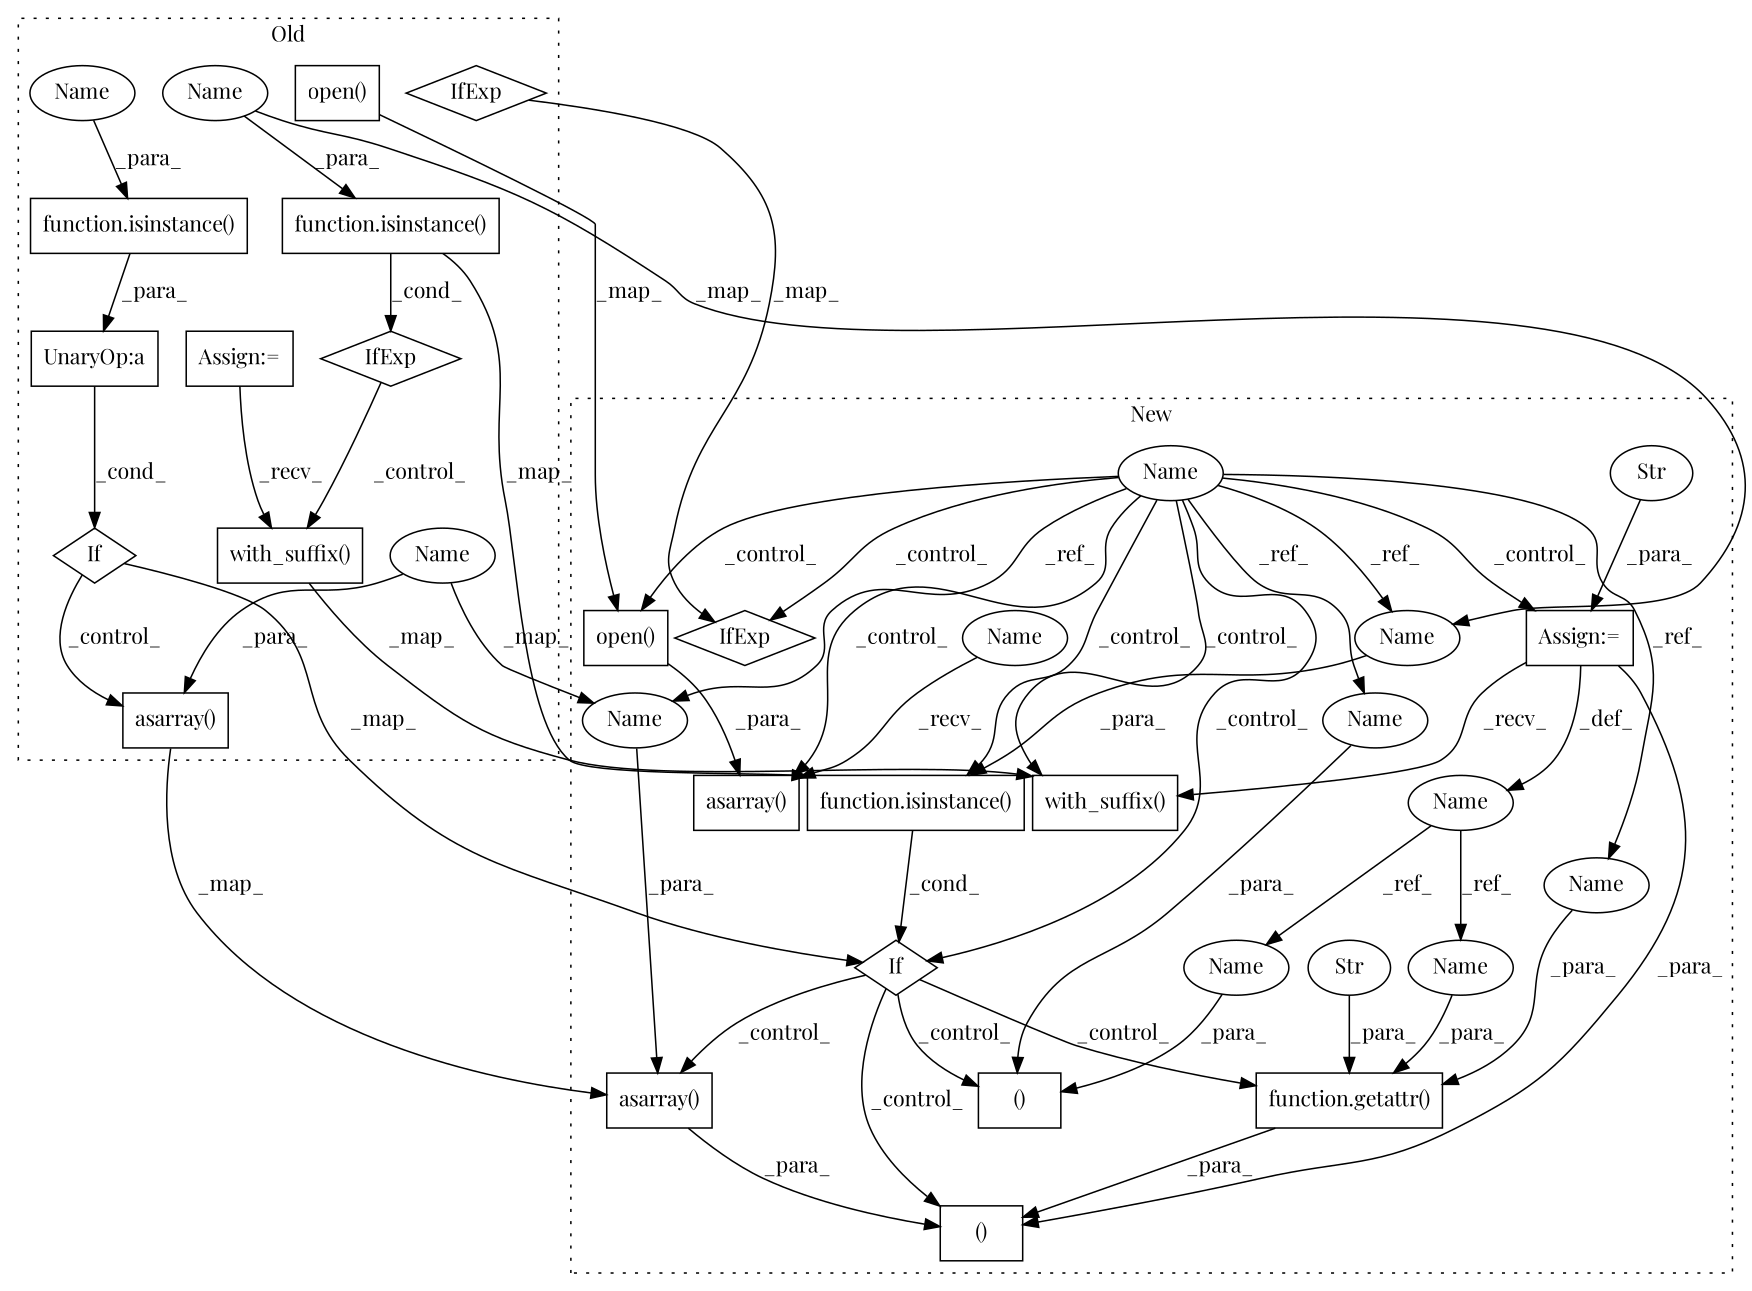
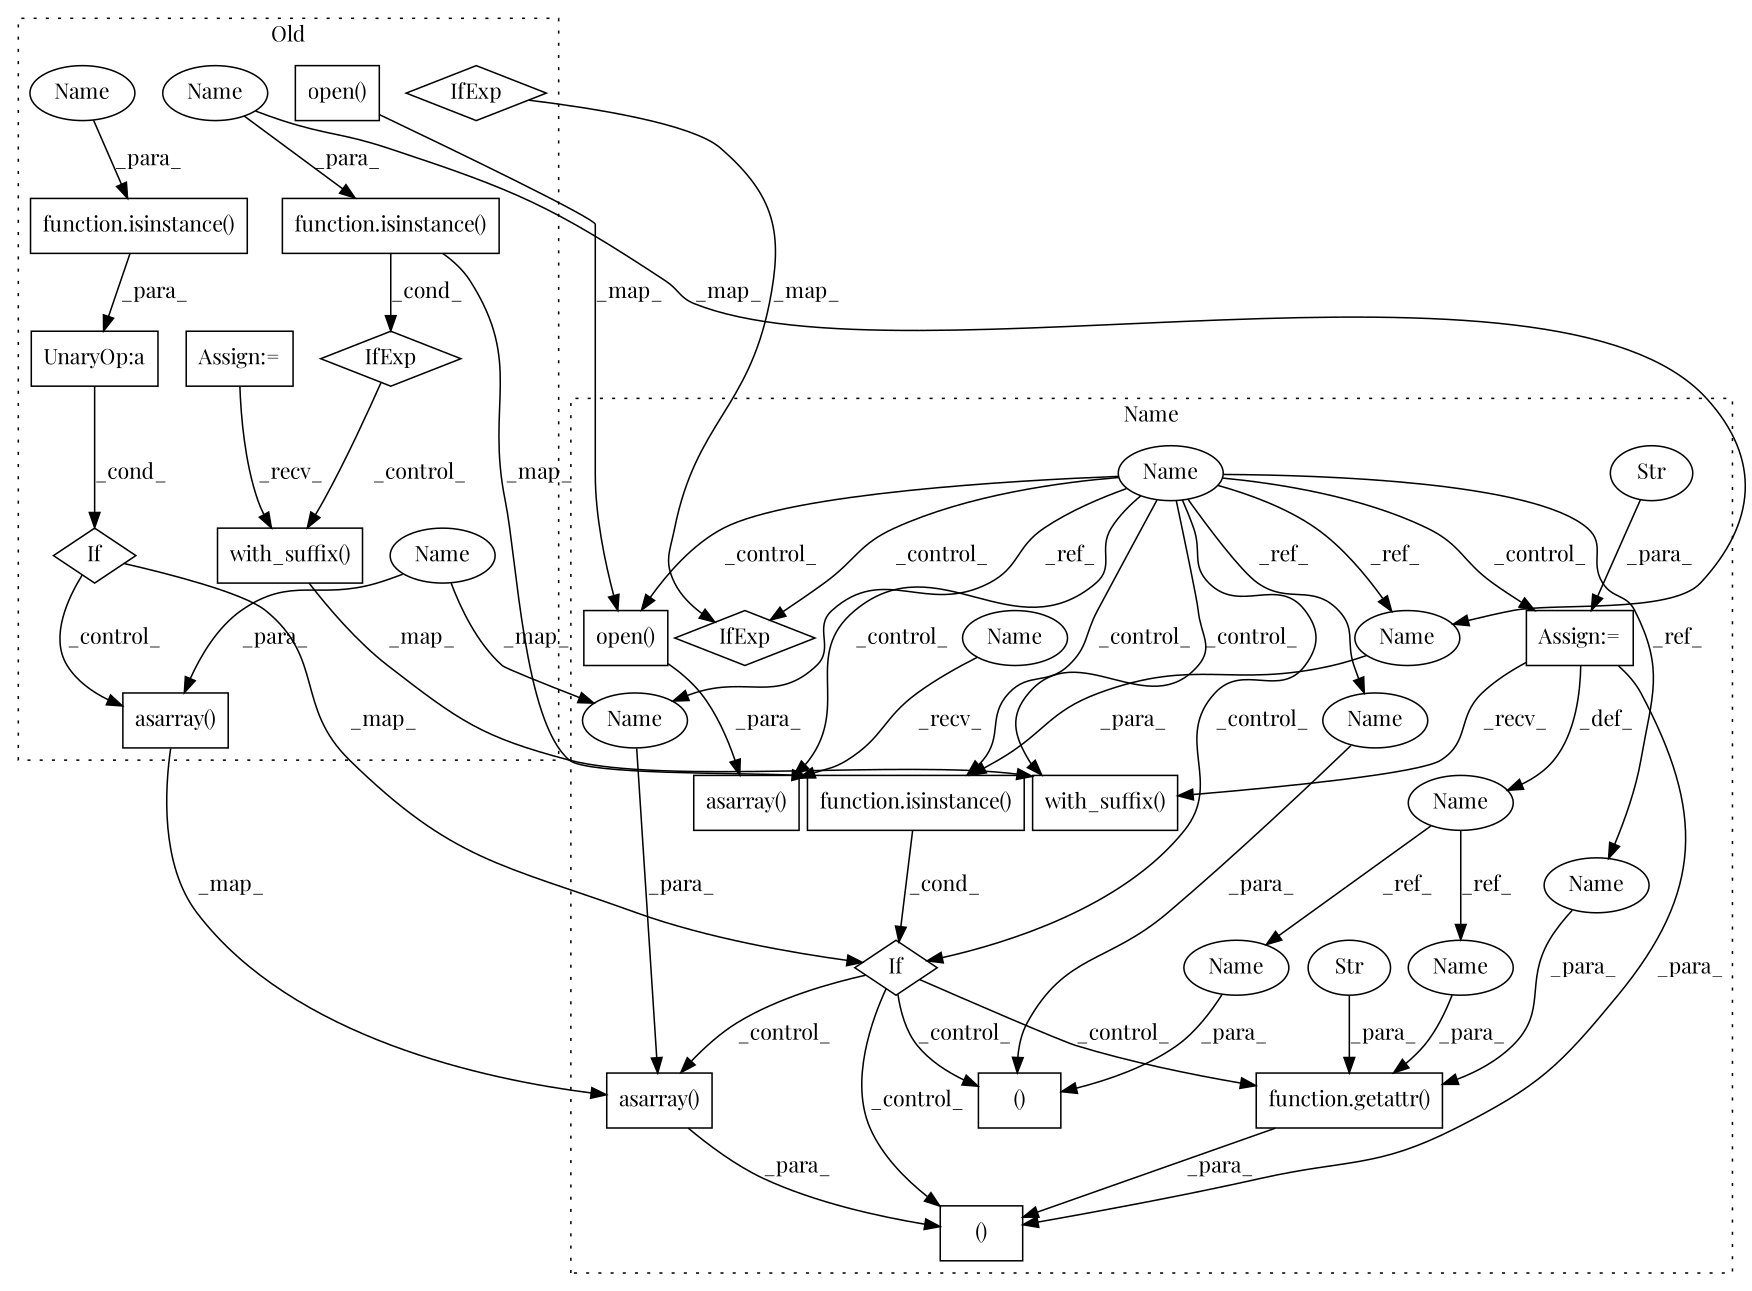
cluster "New": label "New" -> "Name"
